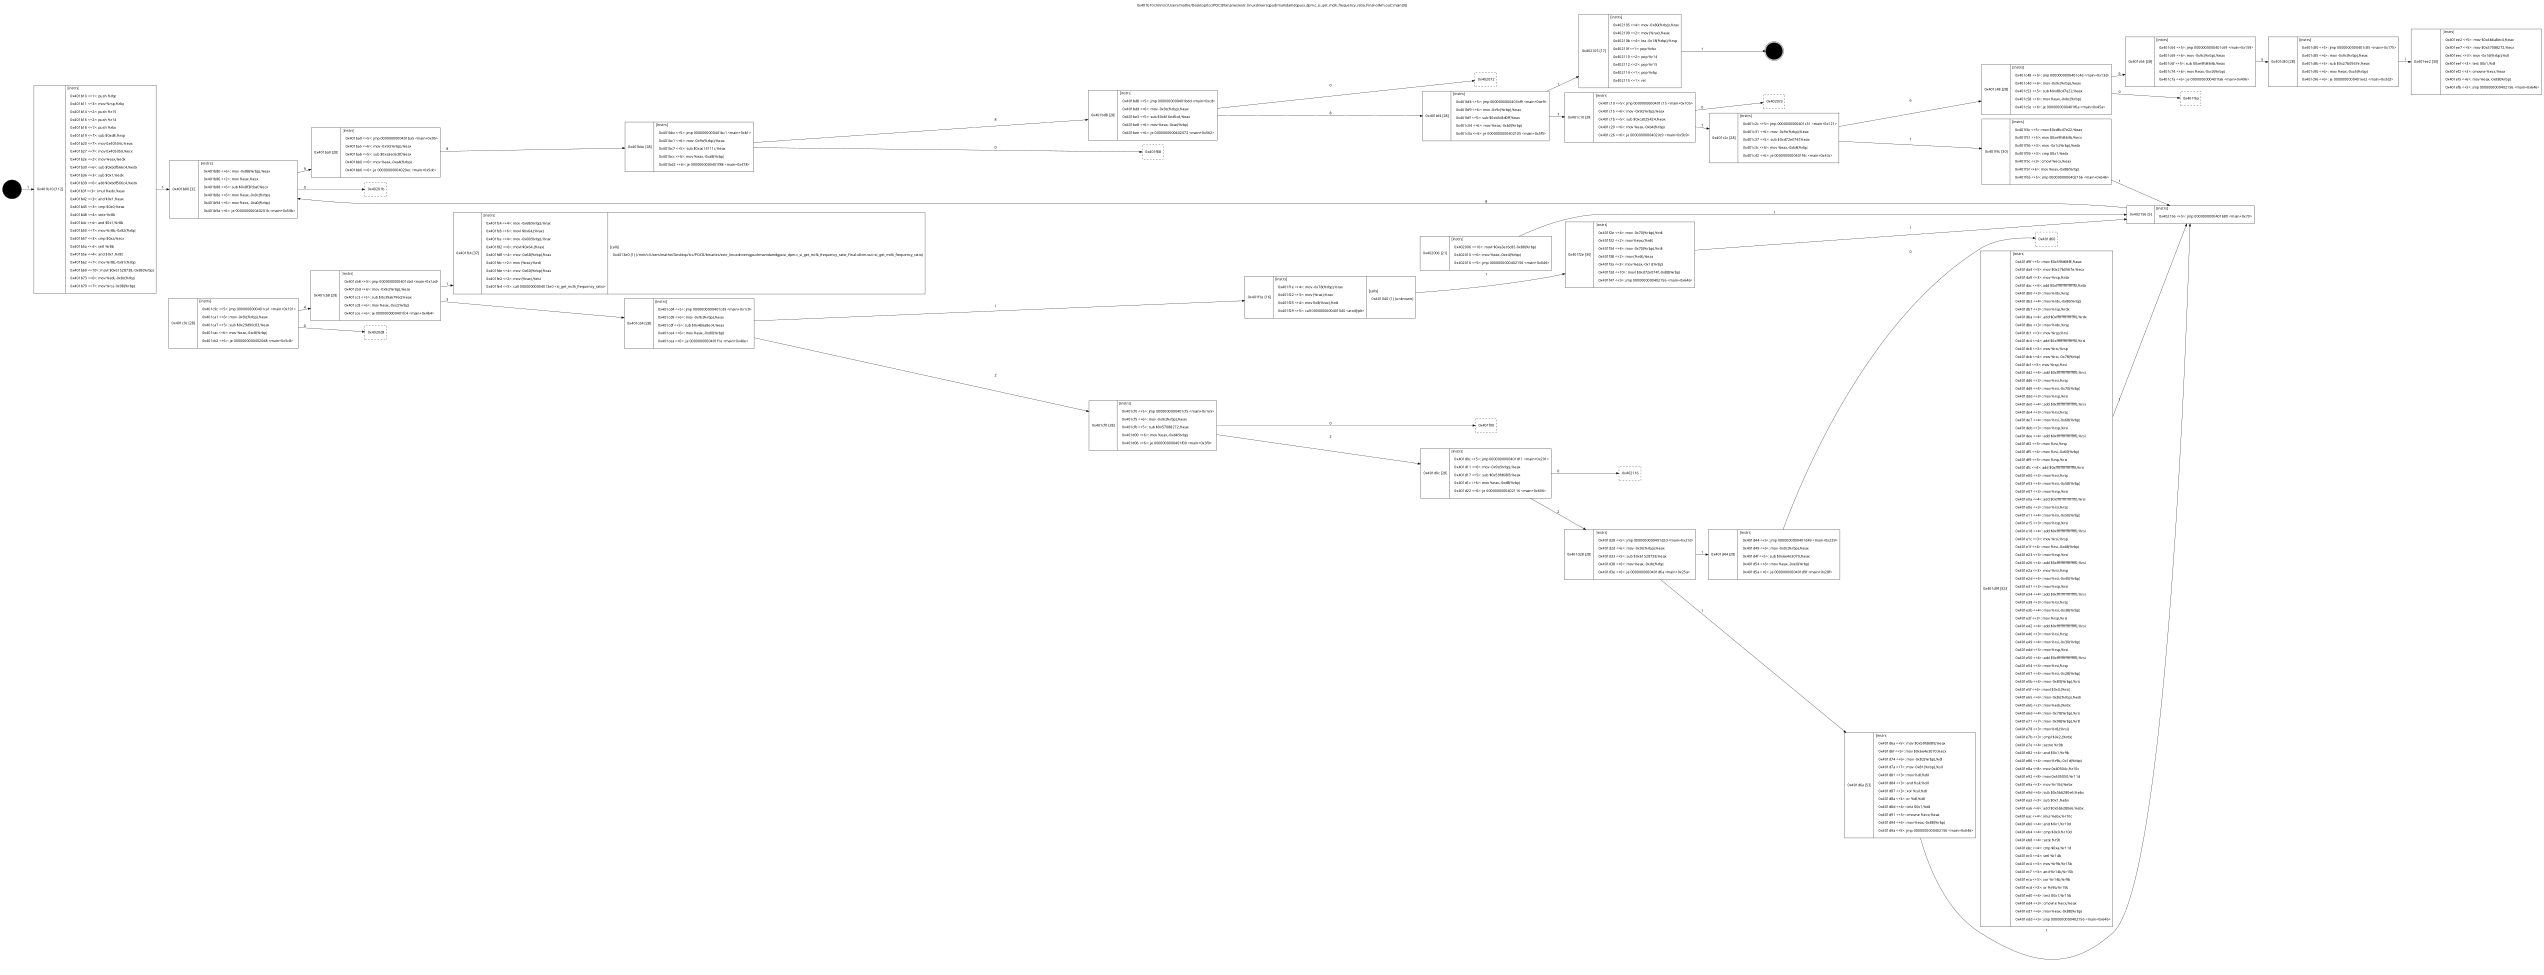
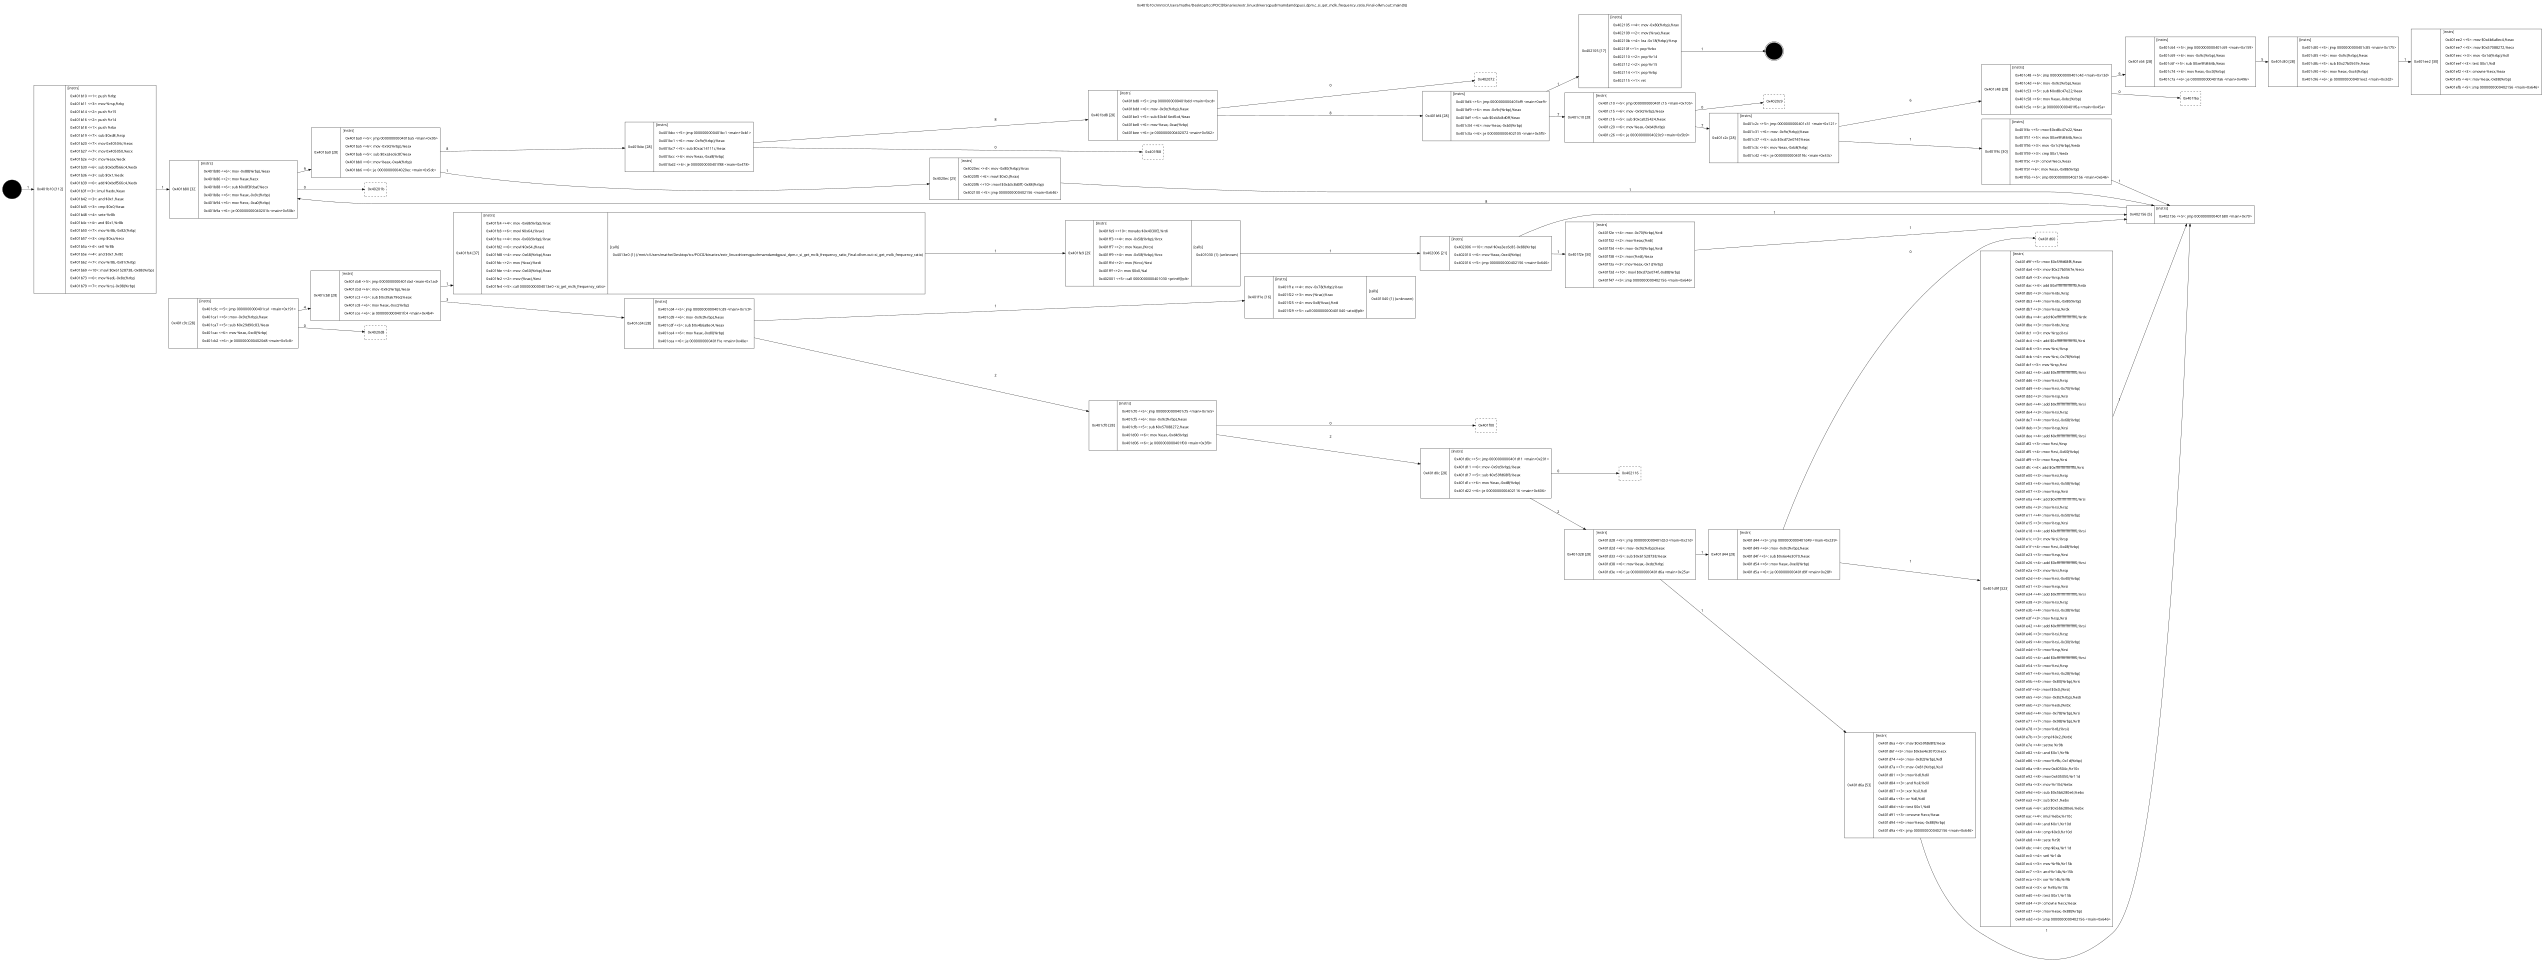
node "0x4020ec [25]": added
node "0x401fe9 [29]": added
edge "0x401f1e [16]" -> "0x401f2e [30]": now "0x402006 [21]" -> "0x401f2e [30]"
edge "0x401d44 [28]" -> "0x401d9f [323]": added, label "1"
